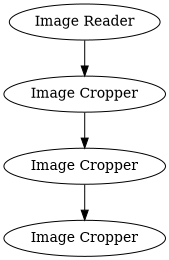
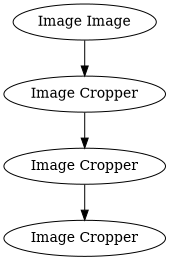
node "Image Reader": label "Image Reader" -> "Image Image"
